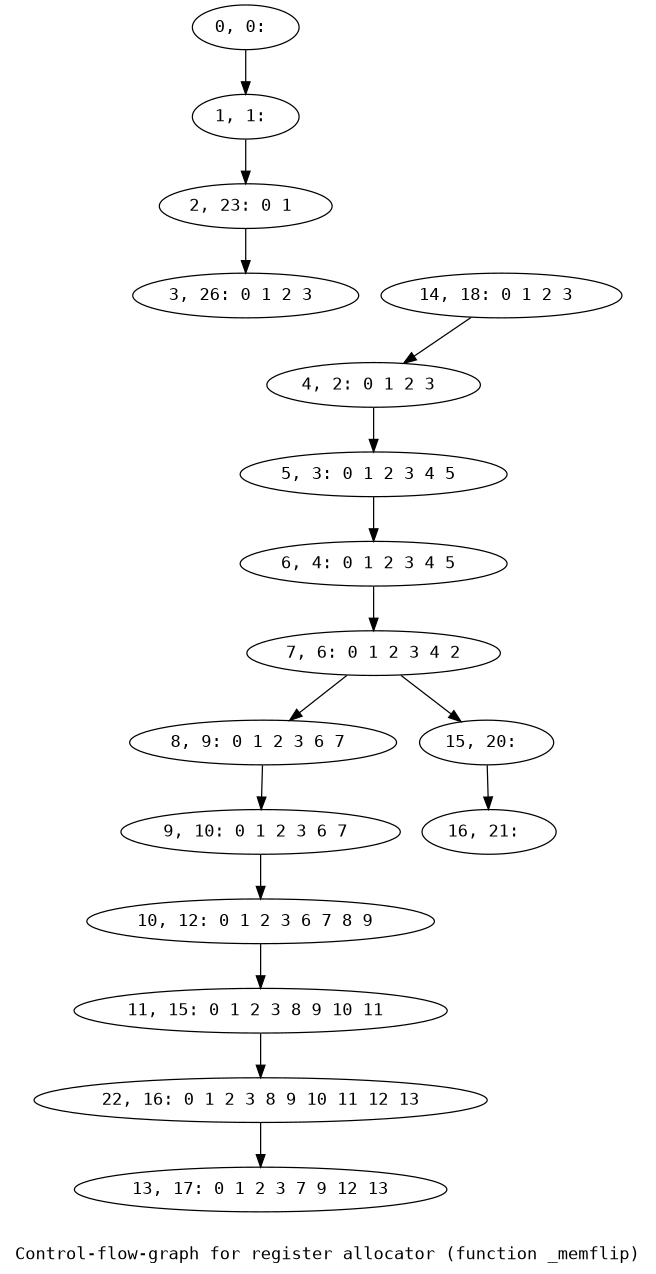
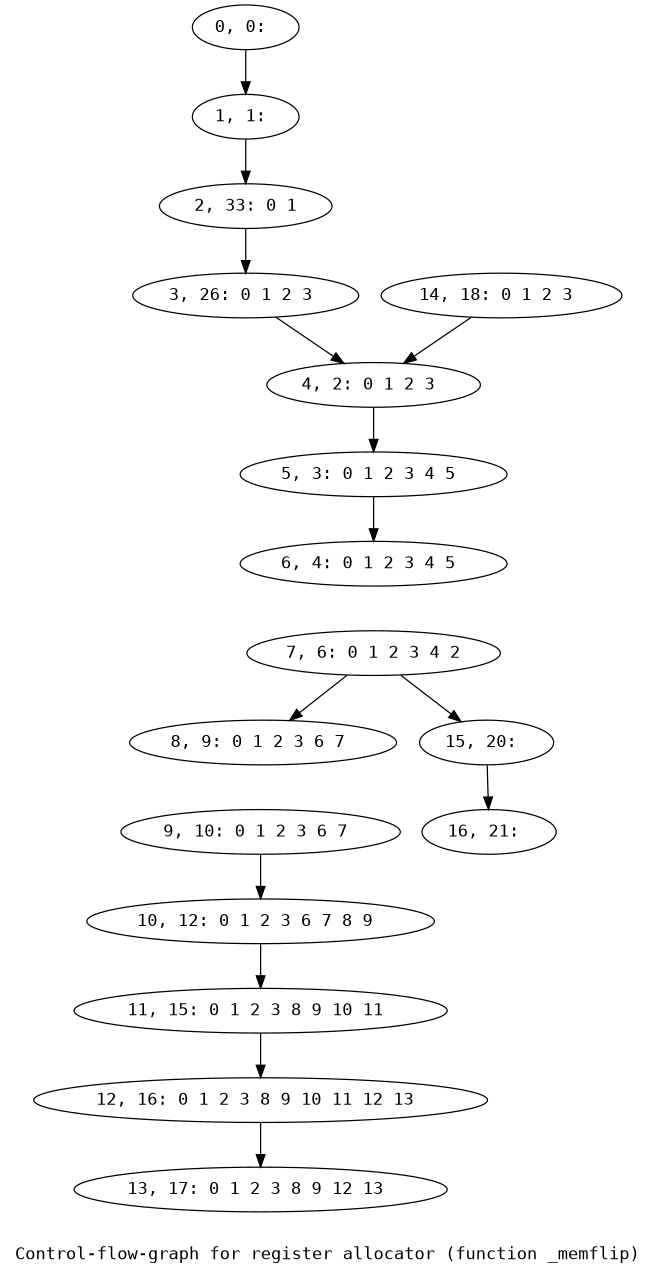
node "2, 23: 0 1": label "2, 23: 0 1" -> "2, 33: 0 1"
edge "3, 26: 0 1 2 3" -> "4, 2: 0 1 2 3": added
edge "6, 4: 0 1 2 3 4 5" -> "7, 6: 0 1 2 3 4 2": removed
edge "8, 9: 0 1 2 3 6 7" -> "9, 10: 0 1 2 3 6 7": removed
node "22, 16: 0 1 2 3 8 9 10 11 12 13": label "22, 16: 0 1 2 3 8 9 10 11 12 13" -> "12, 16: 0 1 2 3 8 9 10 11 12 13"
node "13, 17: 0 1 2 3 7 9 12 13": label "13, 17: 0 1 2 3 7 9 12 13" -> "13, 17: 0 1 2 3 8 9 12 13"
